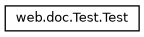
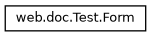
node "web.doc.Test.Test": label "web.doc.Test.Test" -> "web.doc.Test.Form"
